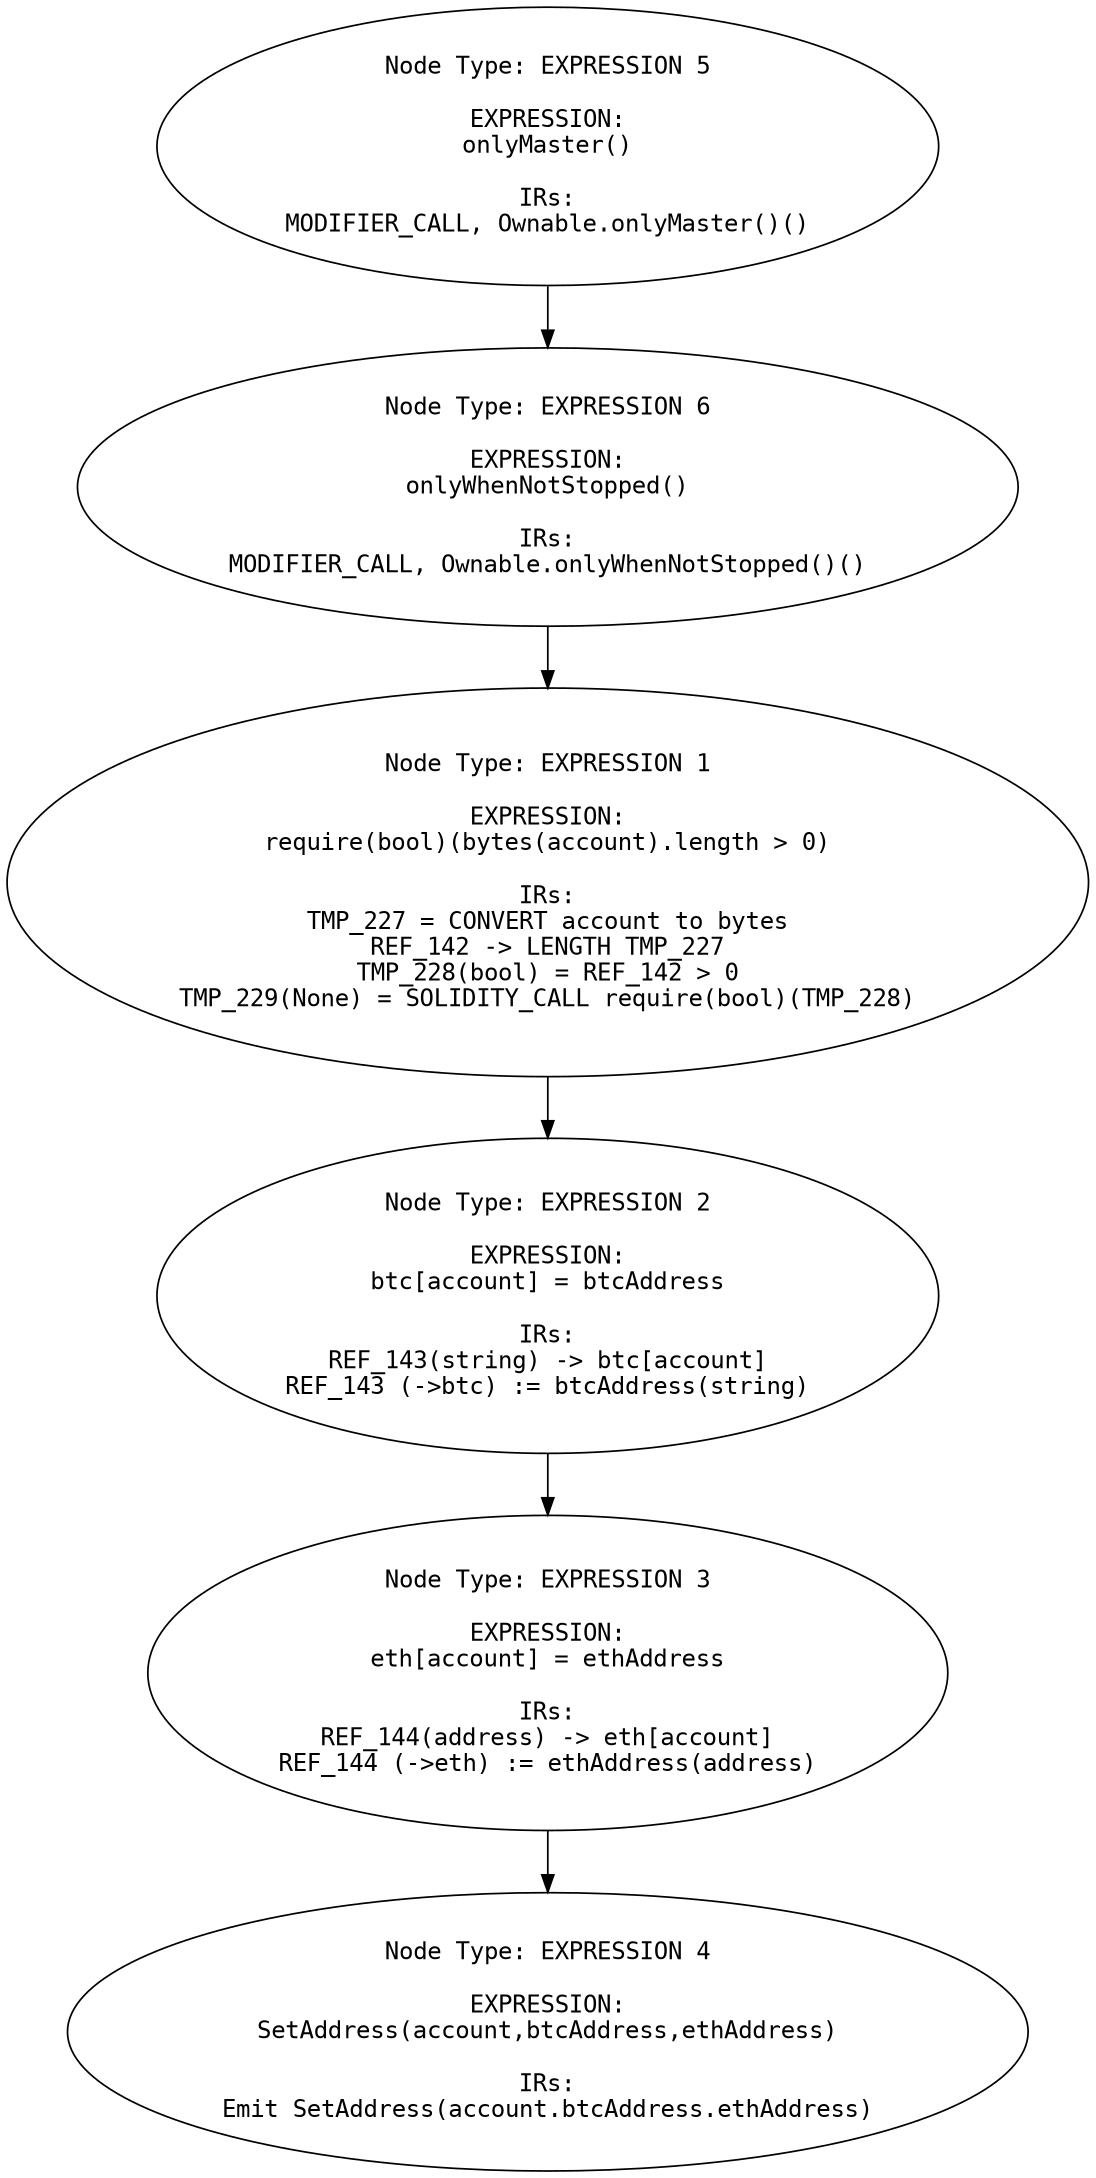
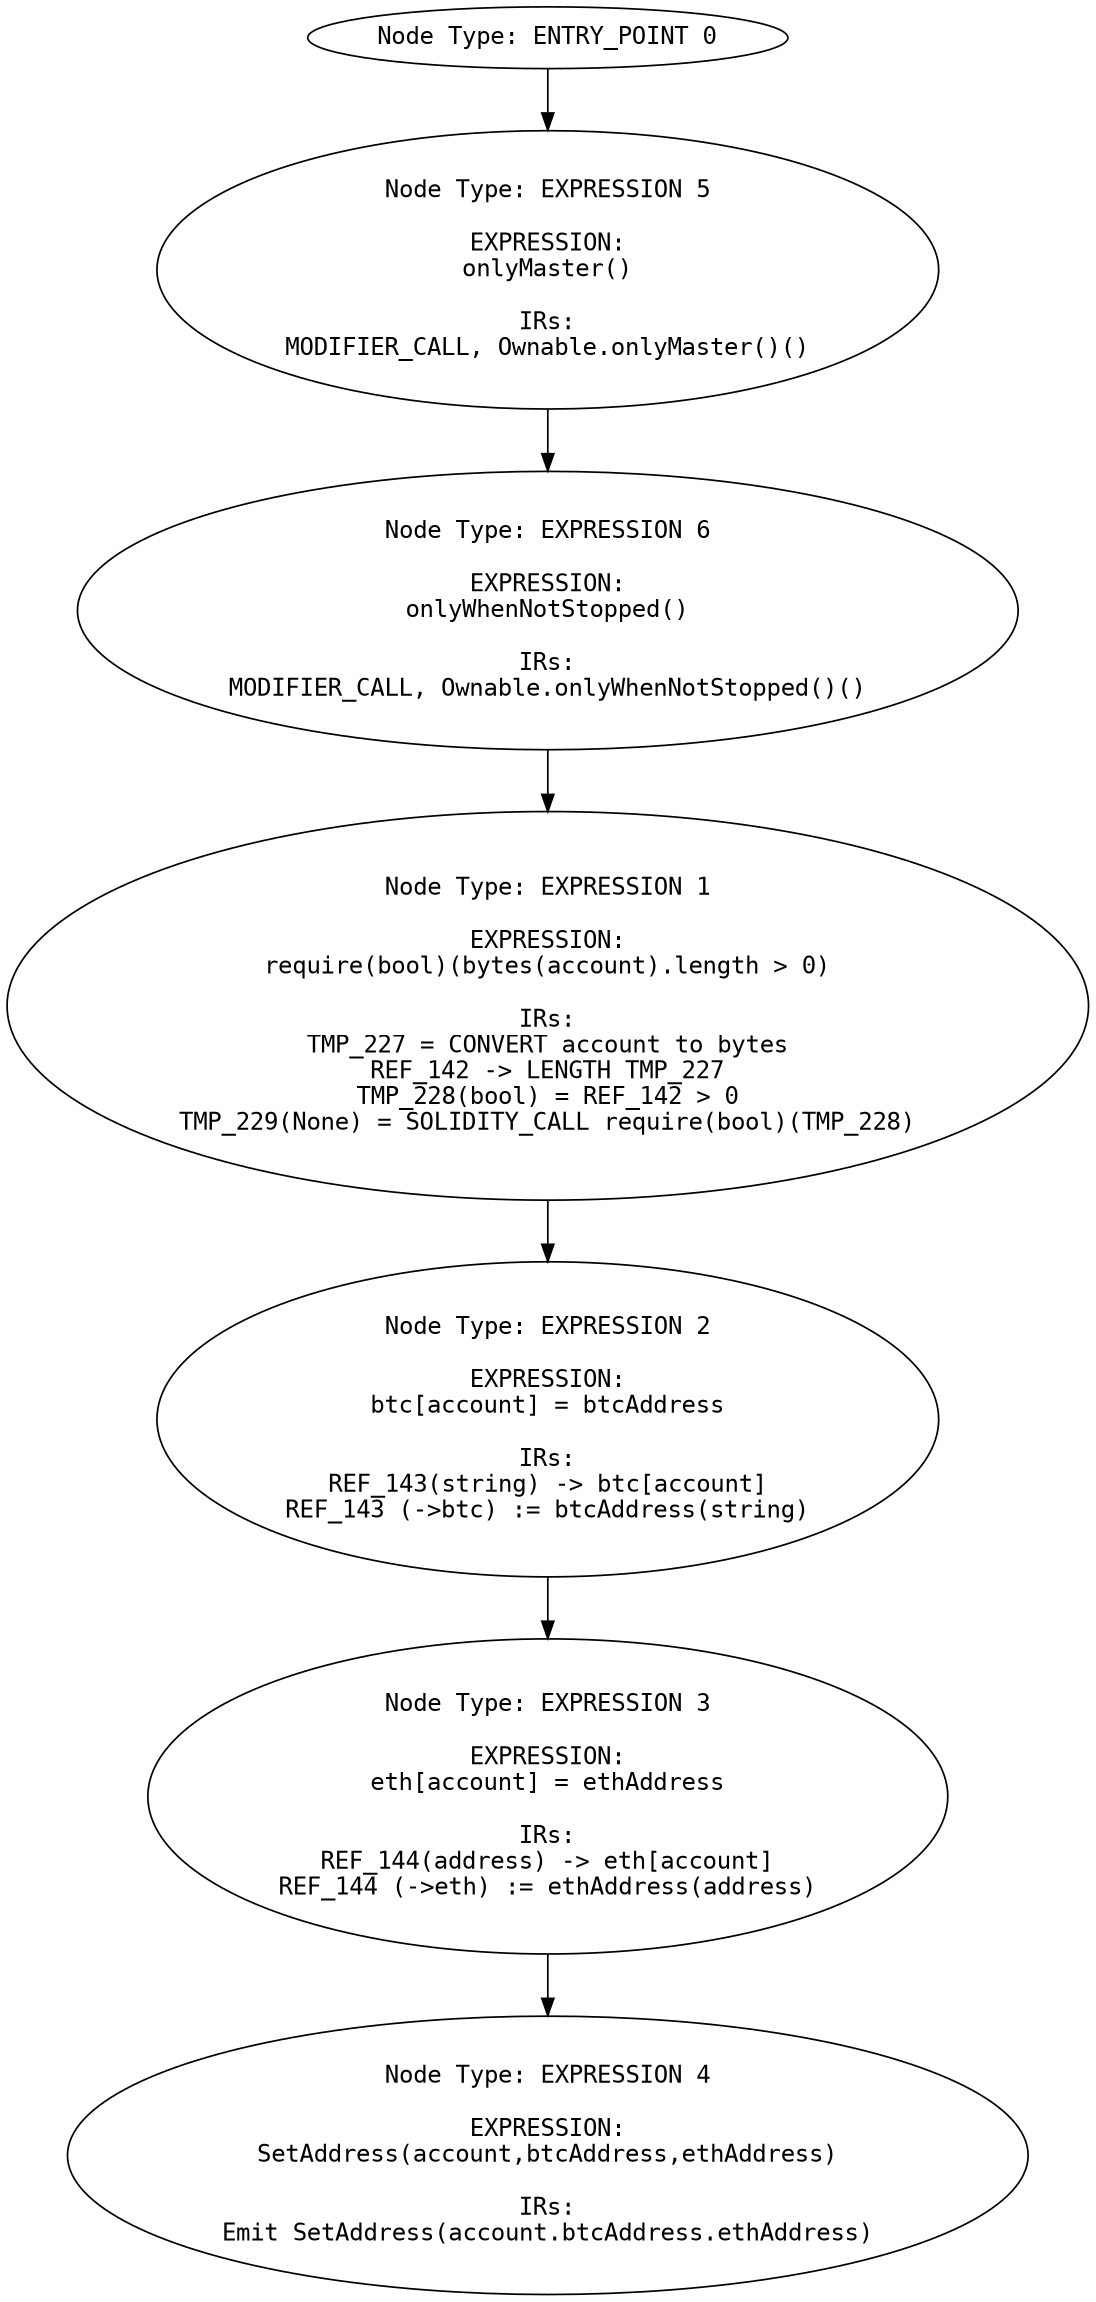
node "Node Type: ENTRY_POINT 0": added
